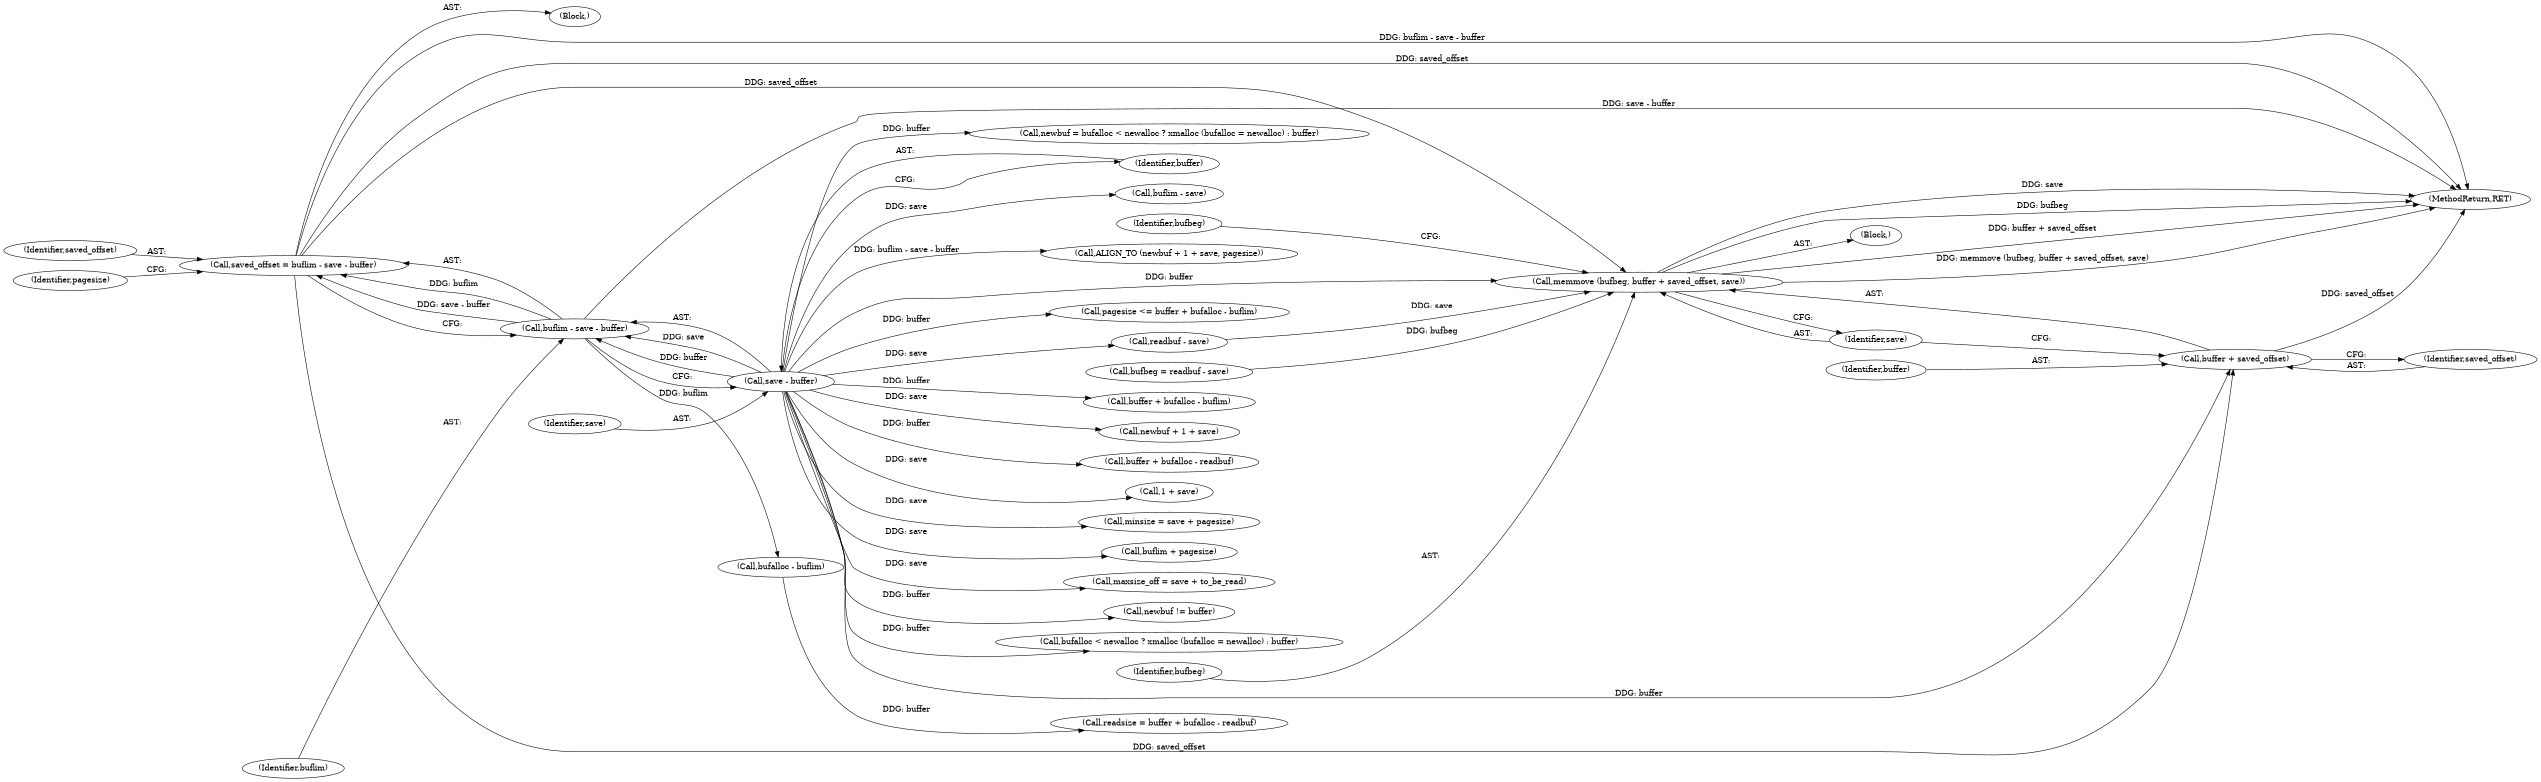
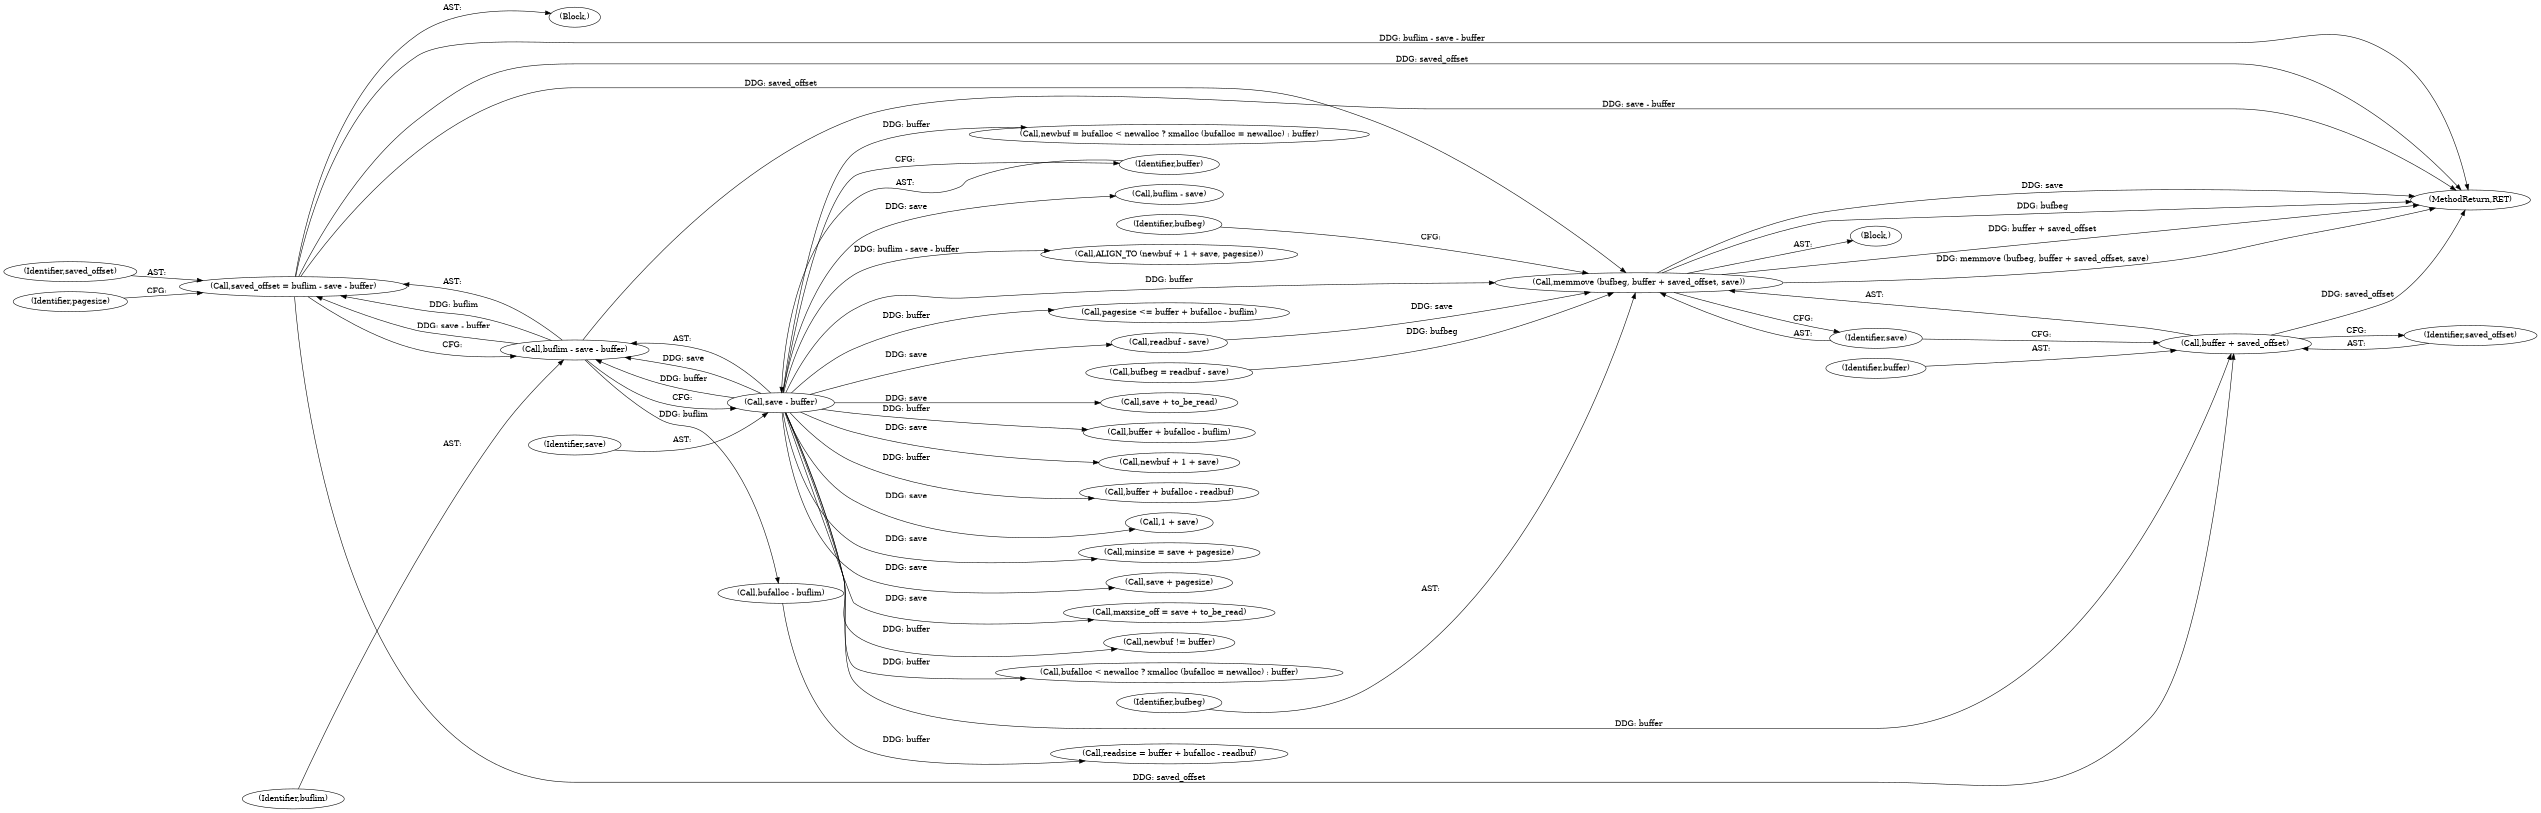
node "(Call,save + to_be_read)": added
node "(Call,buflim + pagesize)": label "(Call,buflim + pagesize)" -> "(Call,save + pagesize)"
